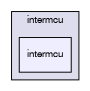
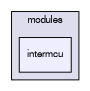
cluster "intermcu": label "intermcu" -> "modules"
